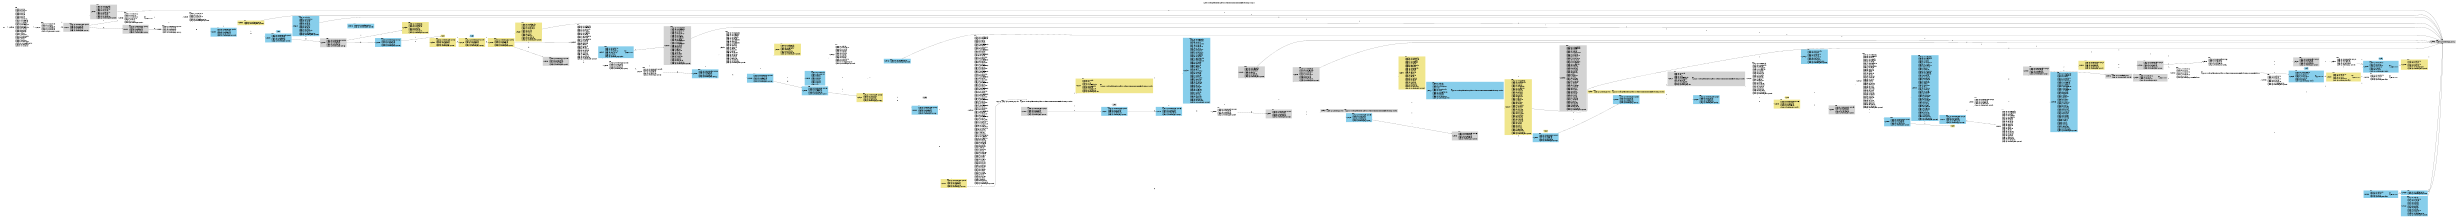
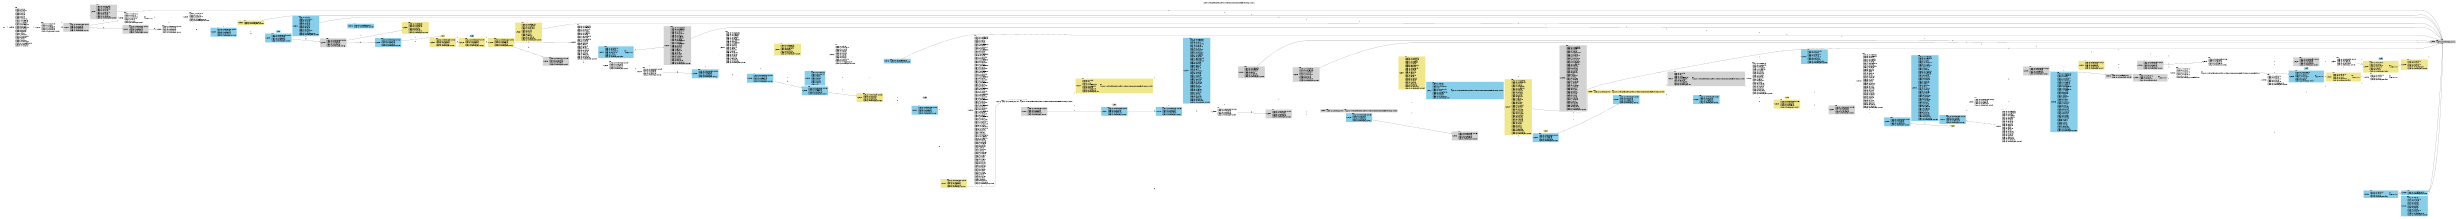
node "0x402400 [29]": fillcolor skyblue -> khaki
